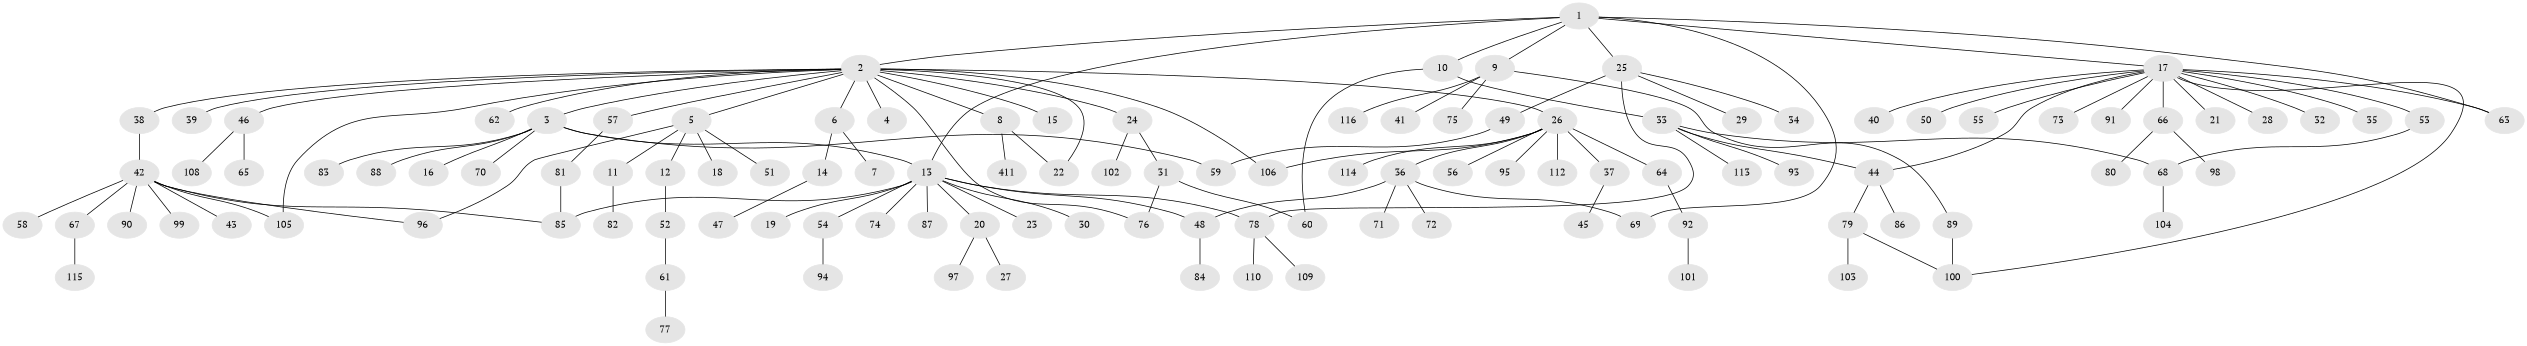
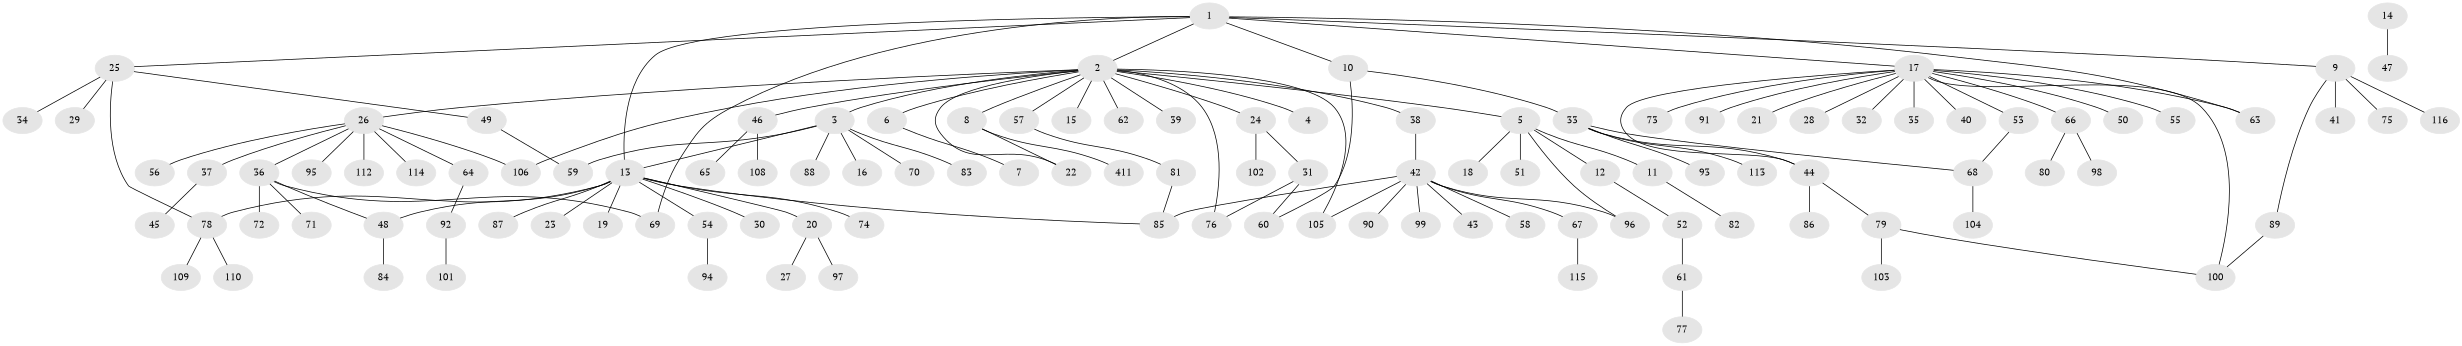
edge "6" -- "14": removed
